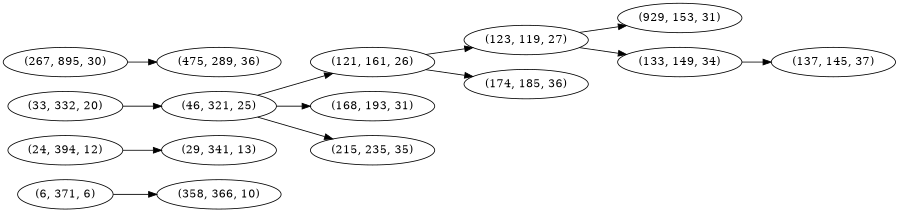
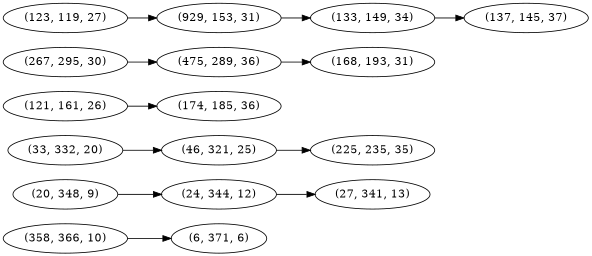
edge "(123, 119, 27)" -> "(133, 149, 34)": now "(929, 153, 31)" -> "(133, 149, 34)"
edge "(121, 161, 26)" -> "(123, 119, 27)": removed
node "(267, 895, 30)": label "(267, 895, 30)" -> "(267, 295, 30)"
edge "(46, 321, 25)" -> "(121, 161, 26)": removed
edge "(46, 321, 25)" -> "(168, 193, 31)": now "(475, 289, 36)" -> "(168, 193, 31)"
node "(24, 394, 12)": label "(24, 394, 12)" -> "(24, 344, 12)"
node "(29, 341, 13)": label "(29, 341, 13)" -> "(27, 341, 13)"
node "(215, 235, 35)": label "(215, 235, 35)" -> "(225, 235, 35)"
node "(20, 348, 9)": added
edge "(6, 371, 6)" -> "(358, 366, 10)": reversed
